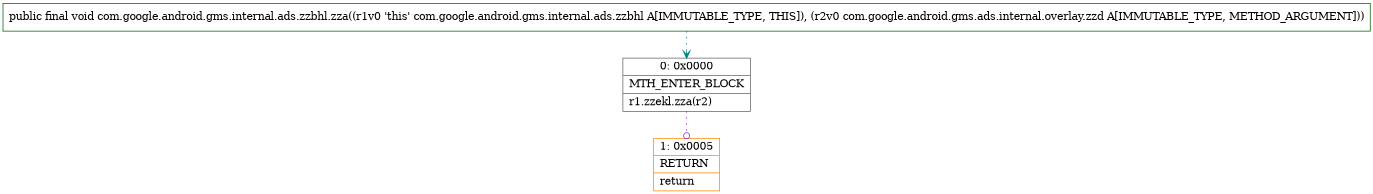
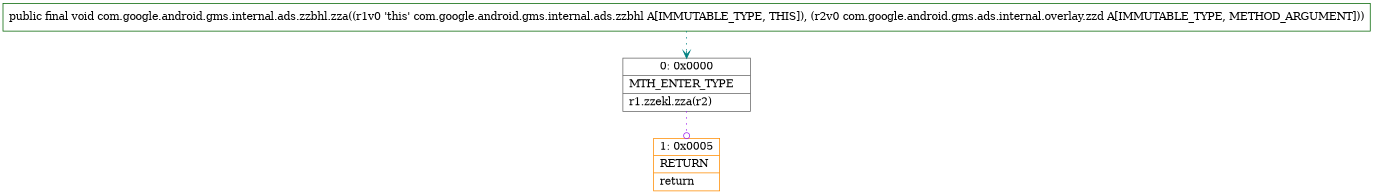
node "0: 0x0000": text "MTH_ENTER_BLOCK" -> "MTH_ENTER_TYPE"
